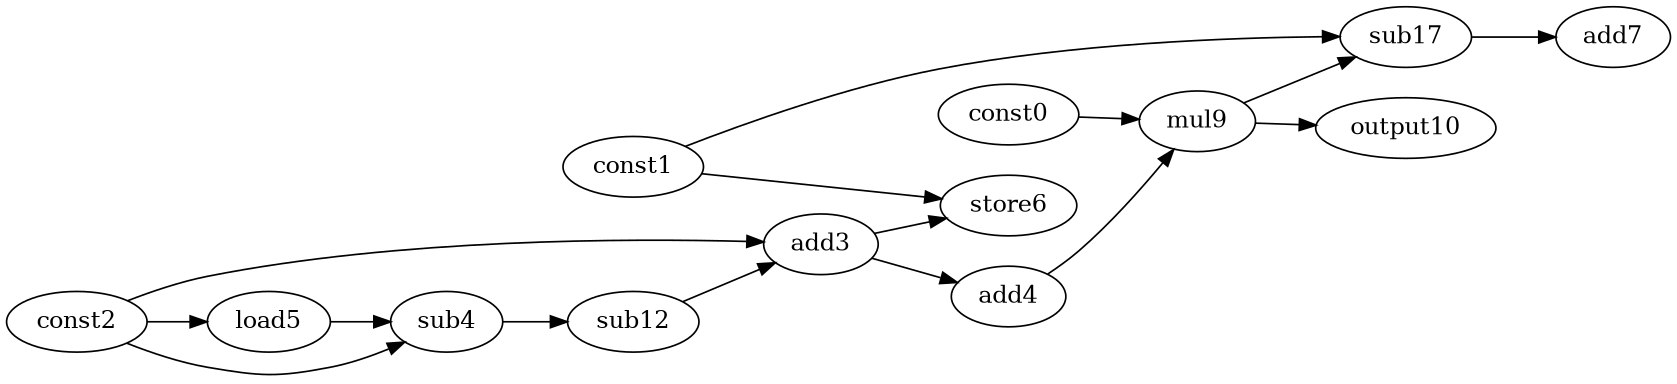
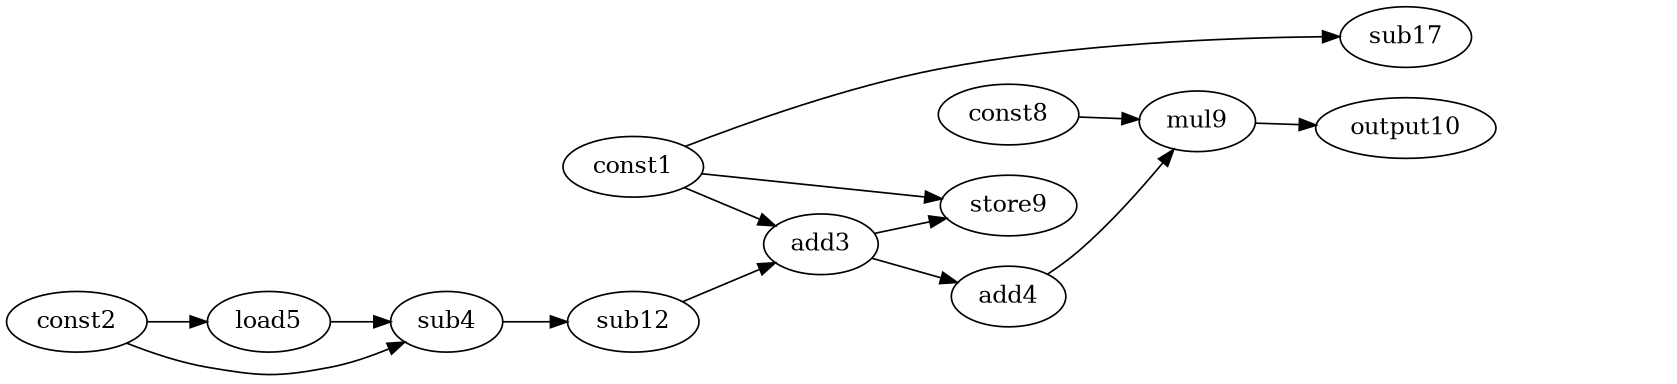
node "add7": removed
edge "mul9" -> "sub17": removed
node "const0": label "const0" -> "const8"
node "store6": label "store6" -> "store9"
edge "const2" -> "add3": now "const1" -> "add3"
